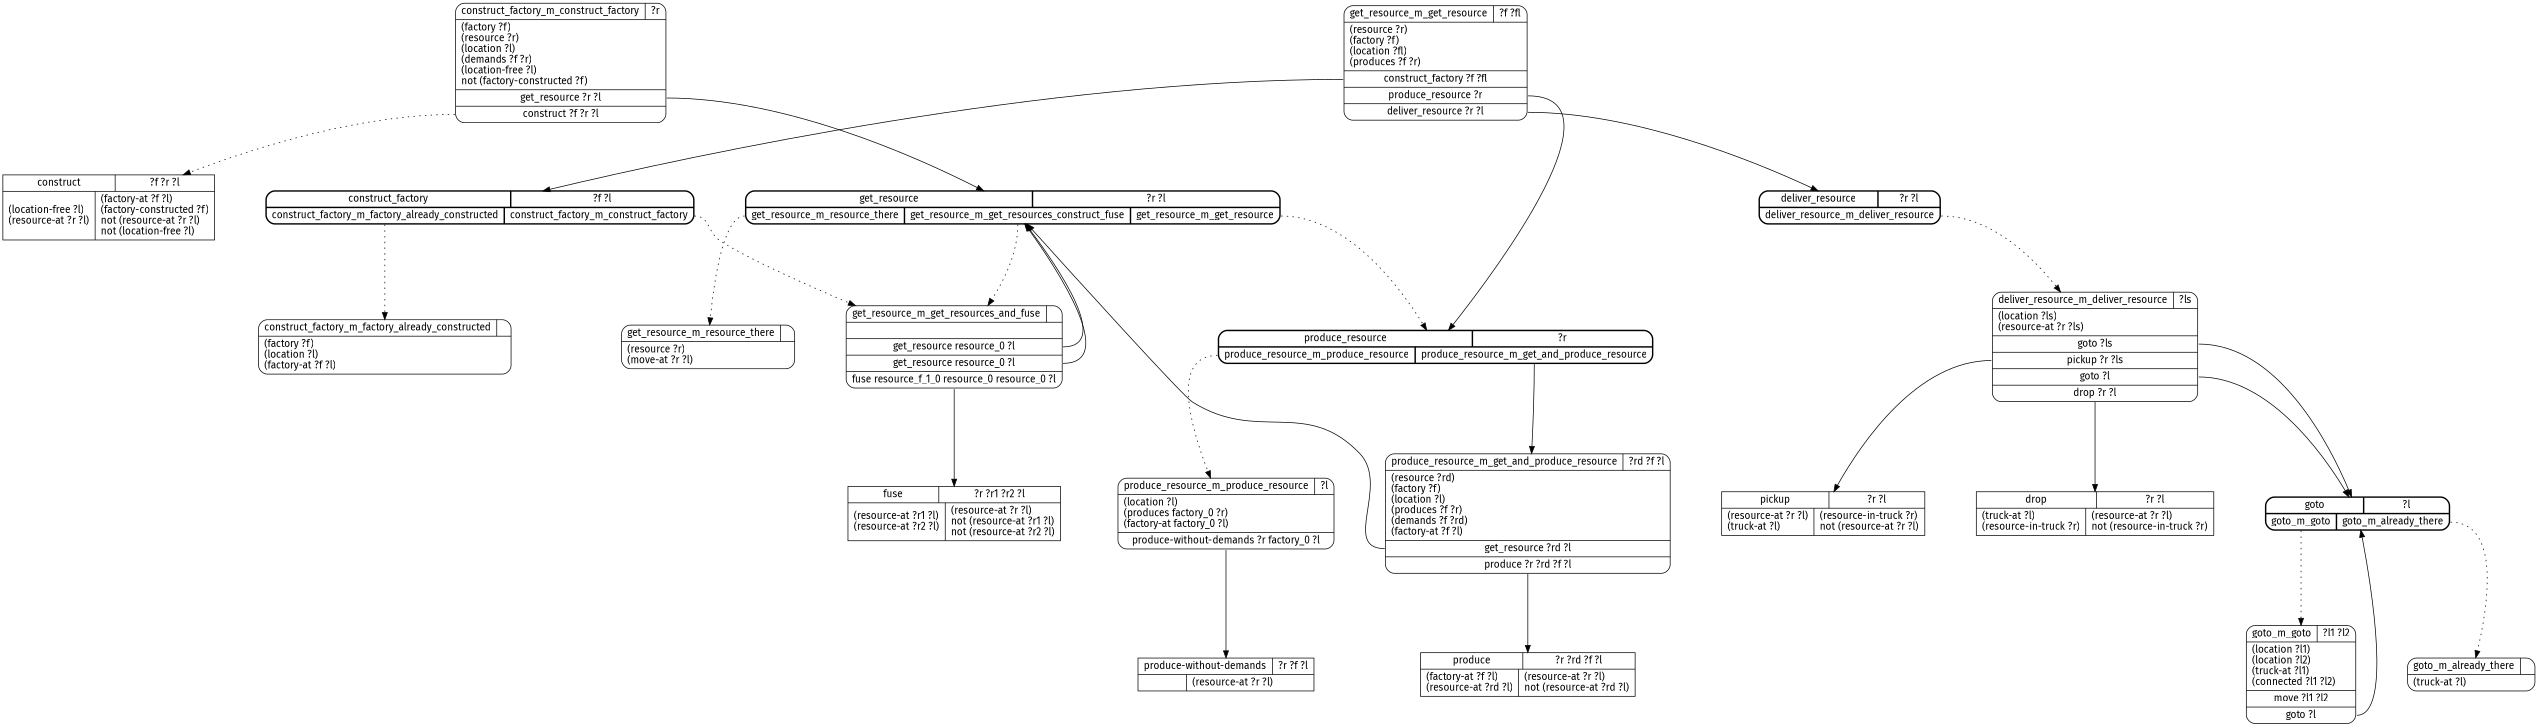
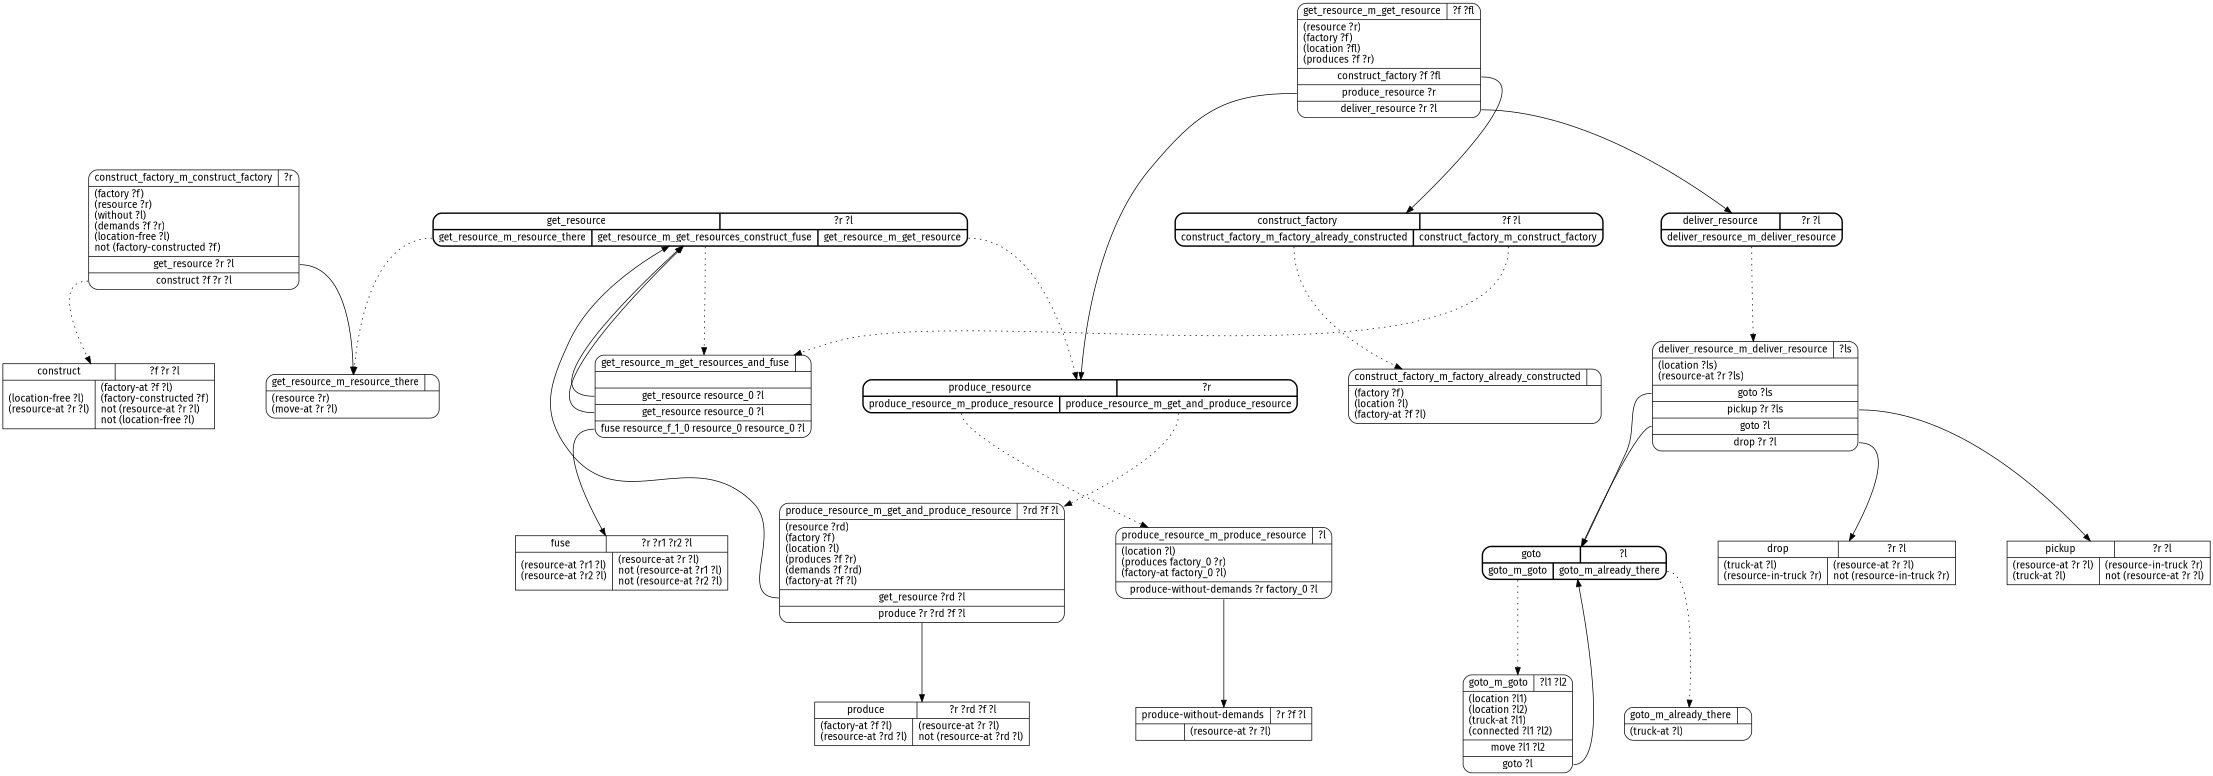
node "construct_factory_m_construct_factory": text "(location ?l)" -> "(without ?l)"
edge "construct_factory_m_construct_factory" -> "get_resource": now "construct_factory_m_construct_factory" -> "get_resource_m_resource_there"
edge "produce_resource" -> "produce_resource_m_get_and_produce_resource": style solid -> dotted
